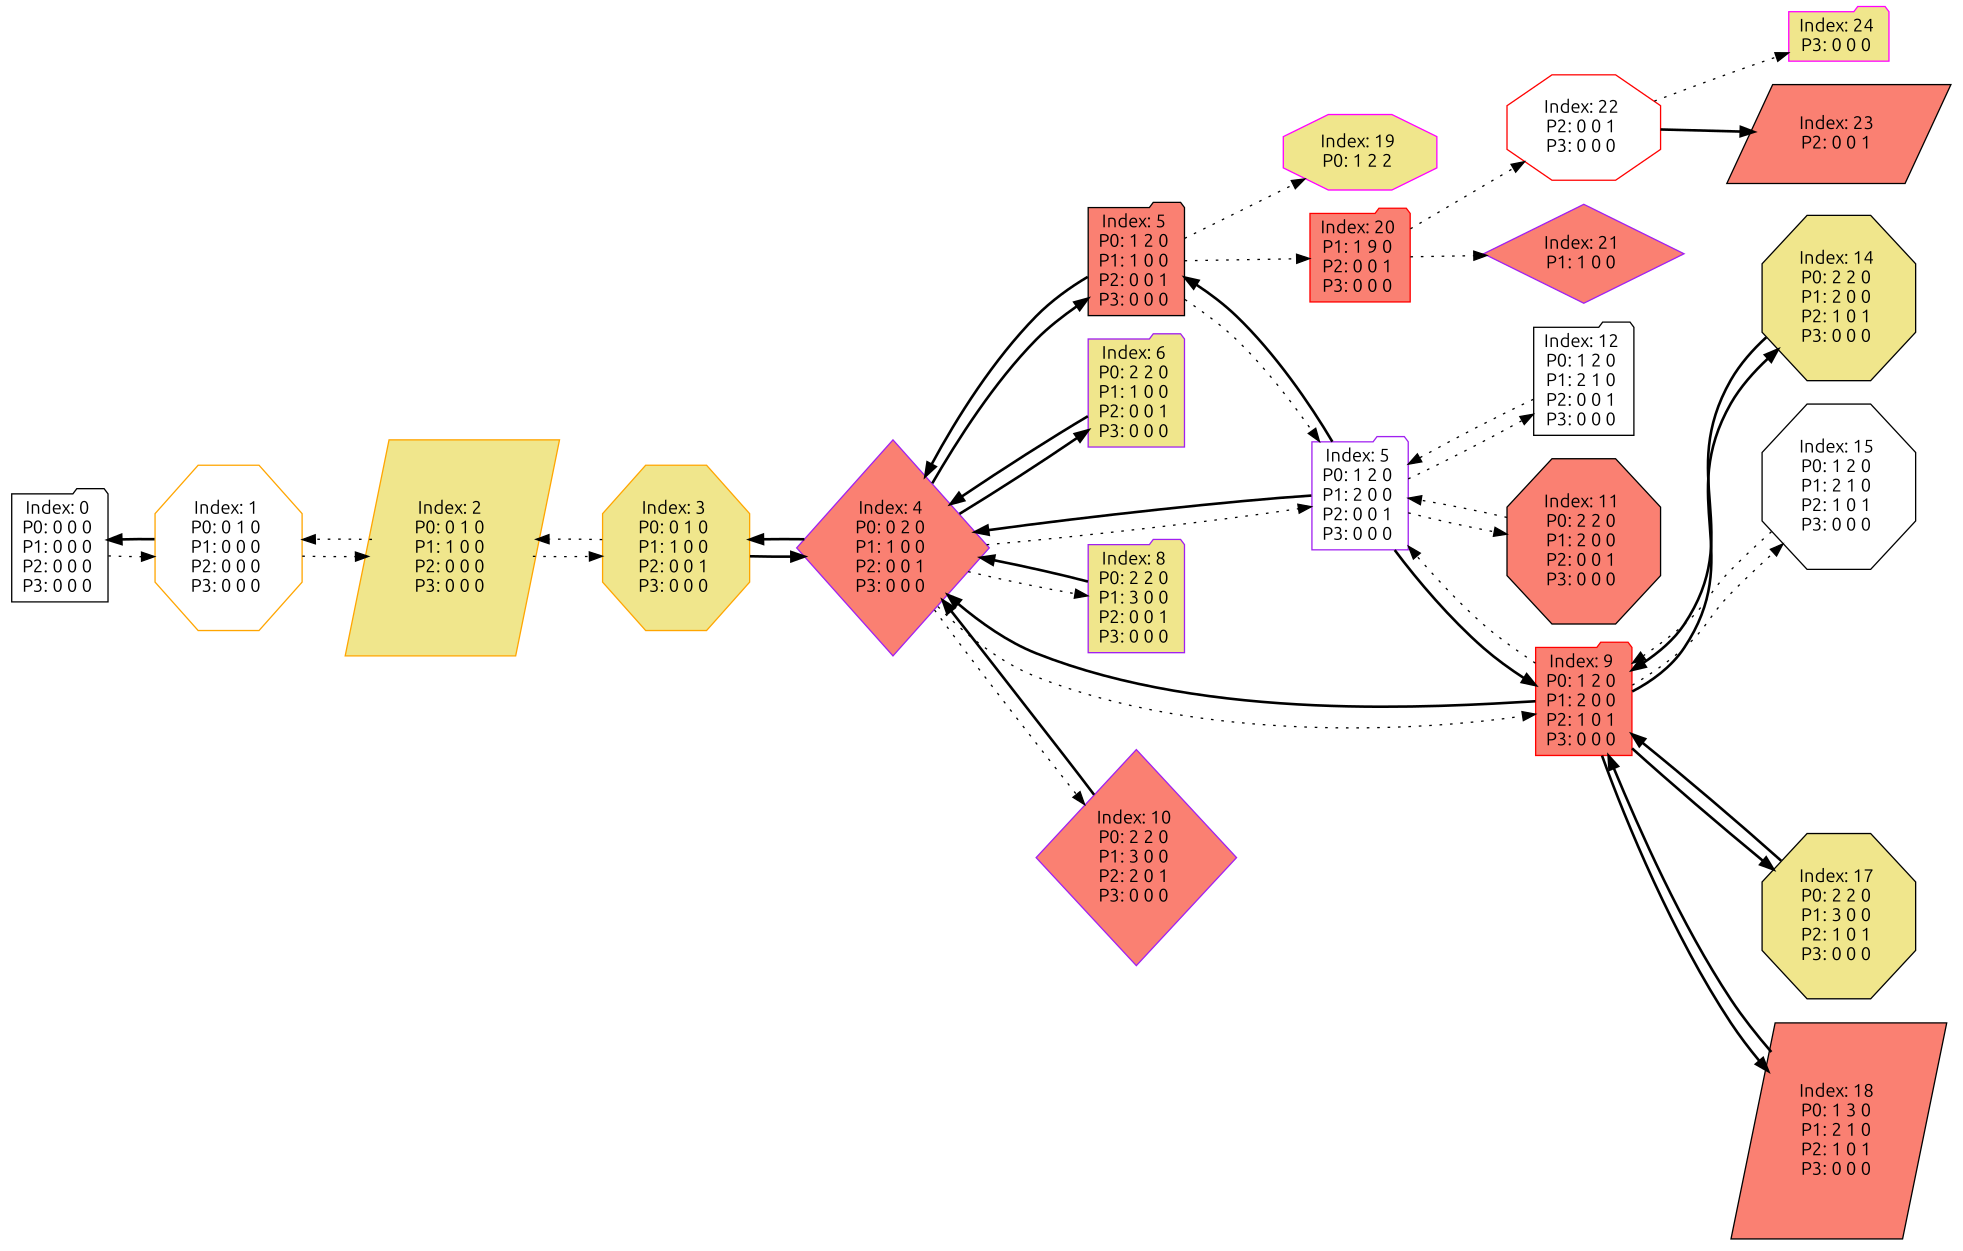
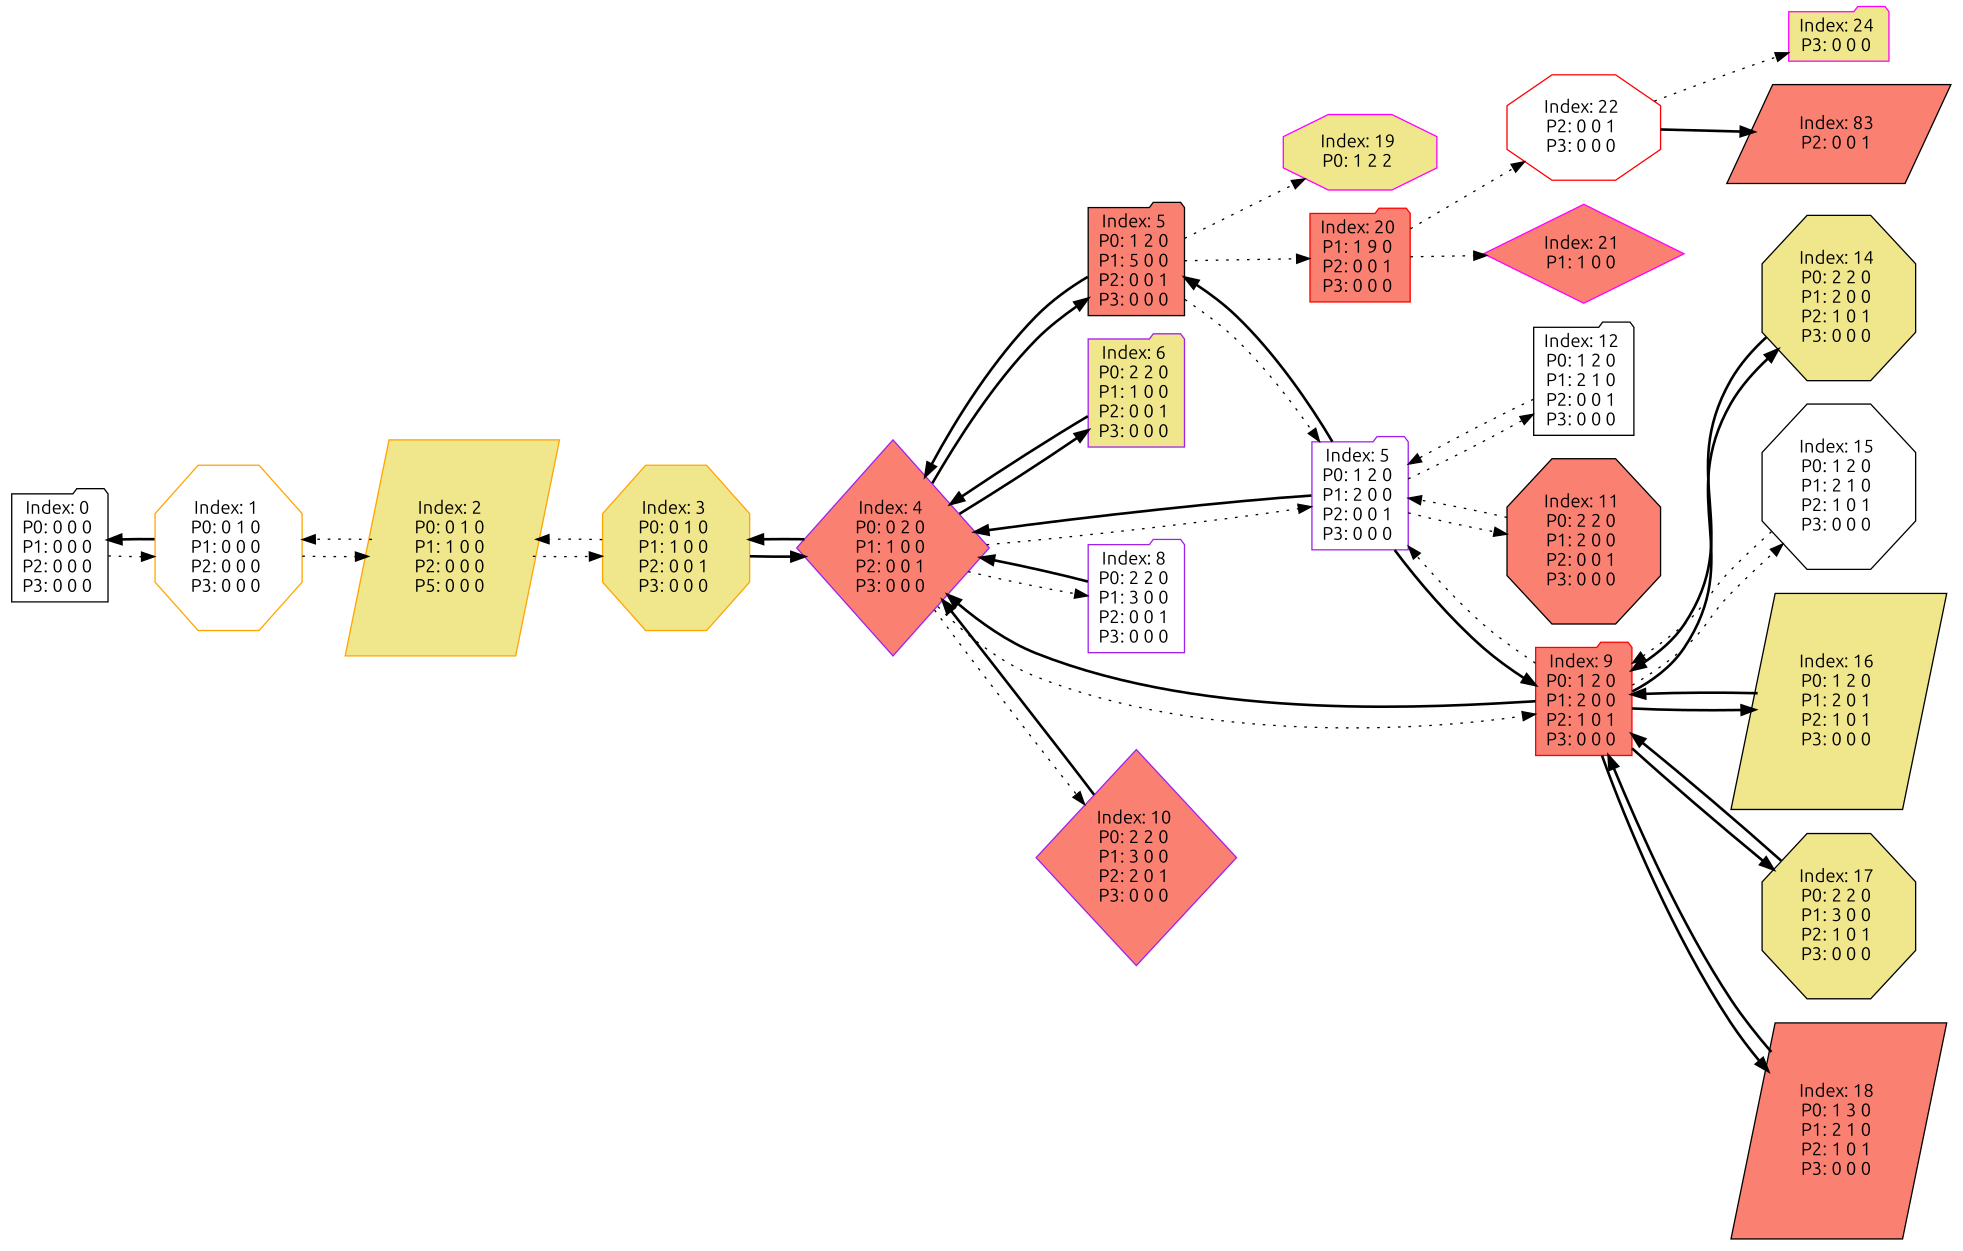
node "Index: 23 P2: 0 0 1": label "Index: 23 P2: 0 0 1" -> "Index: 83 P2: 0 0 1"
node "Index: 21 P1: 1 0 0": color purple -> fuchsia
node "Index: 5 P0: 1 2 0 P1: 1 0 0 P2: 0 0 1 P3: 0 0 0": label "Index: 5 P0: 1 2 0 P1: 1 0 0 P2: 0 0 1 P3: 0 0 0" -> "Index: 5 P0: 1 2 0 P1: 5 0 0 P2: 0 0 1 P3: 0 0 0"
node "Index: 2 P0: 0 1 0 P1: 1 0 0 P2: 0 0 0 P3: 0 0 0": label "Index: 2 P0: 0 1 0 P1: 1 0 0 P2: 0 0 0 P3: 0 0 0" -> "Index: 2 P0: 0 1 0 P1: 1 0 0 P2: 0 0 0 P5: 0 0 0"
node "Index: 8 P0: 2 2 0 P1: 3 0 0 P2: 0 0 1 P3: 0 0 0": fillcolor khaki -> white
node "Index: 16 P0: 1 2 0 P1: 2 0 1 P2: 1 0 1 P3: 0 0 0": added
